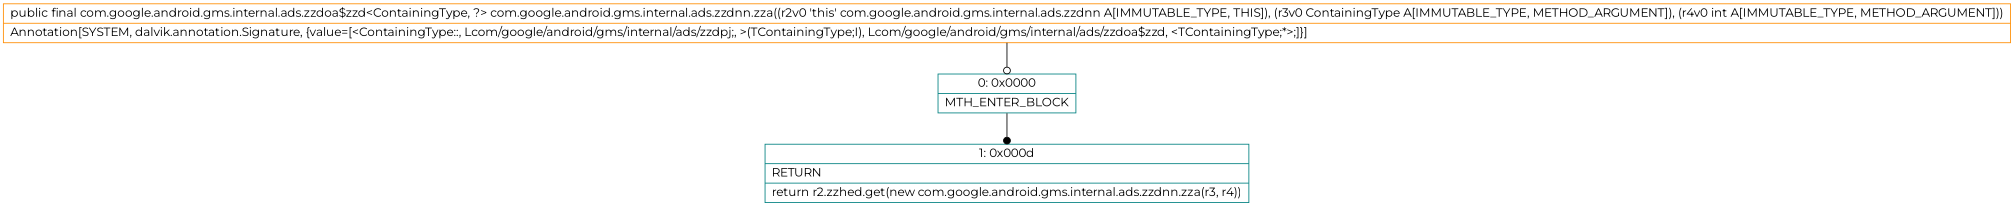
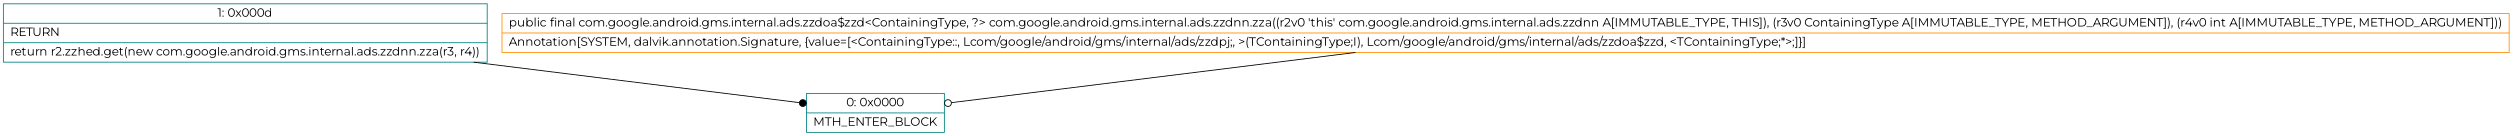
edge "0: 0x0000" -> "1: 0x000d": reversed
